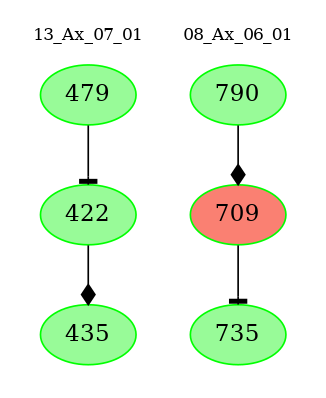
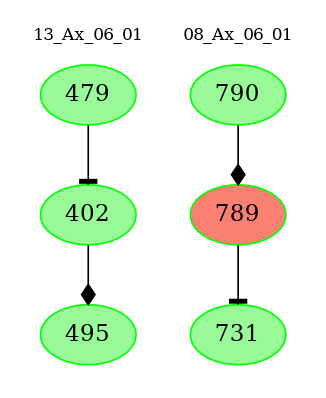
cluster "13_Ax_07_01": label "13_Ax_07_01" -> "13_Ax_06_01"
node "422": label "422" -> "402"
node "709": label "709" -> "789"
node "435": label "435" -> "495"
node "735": label "735" -> "731"
